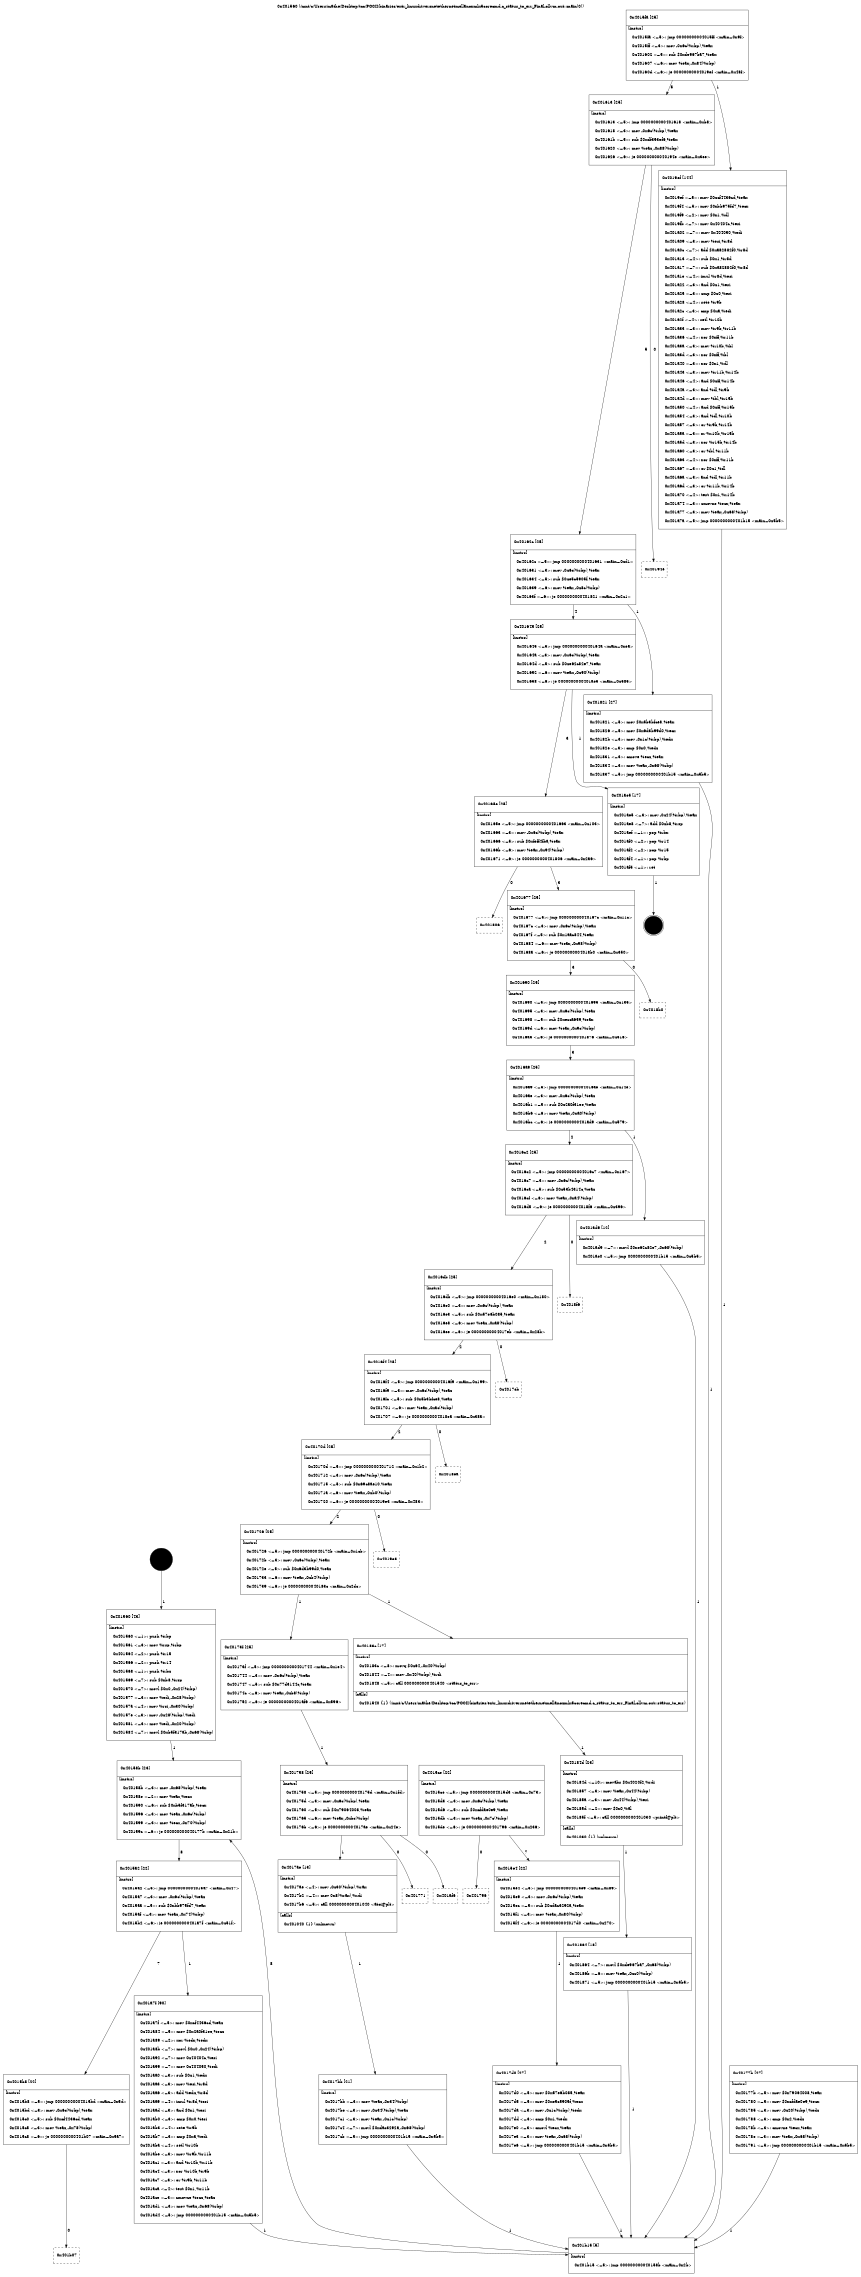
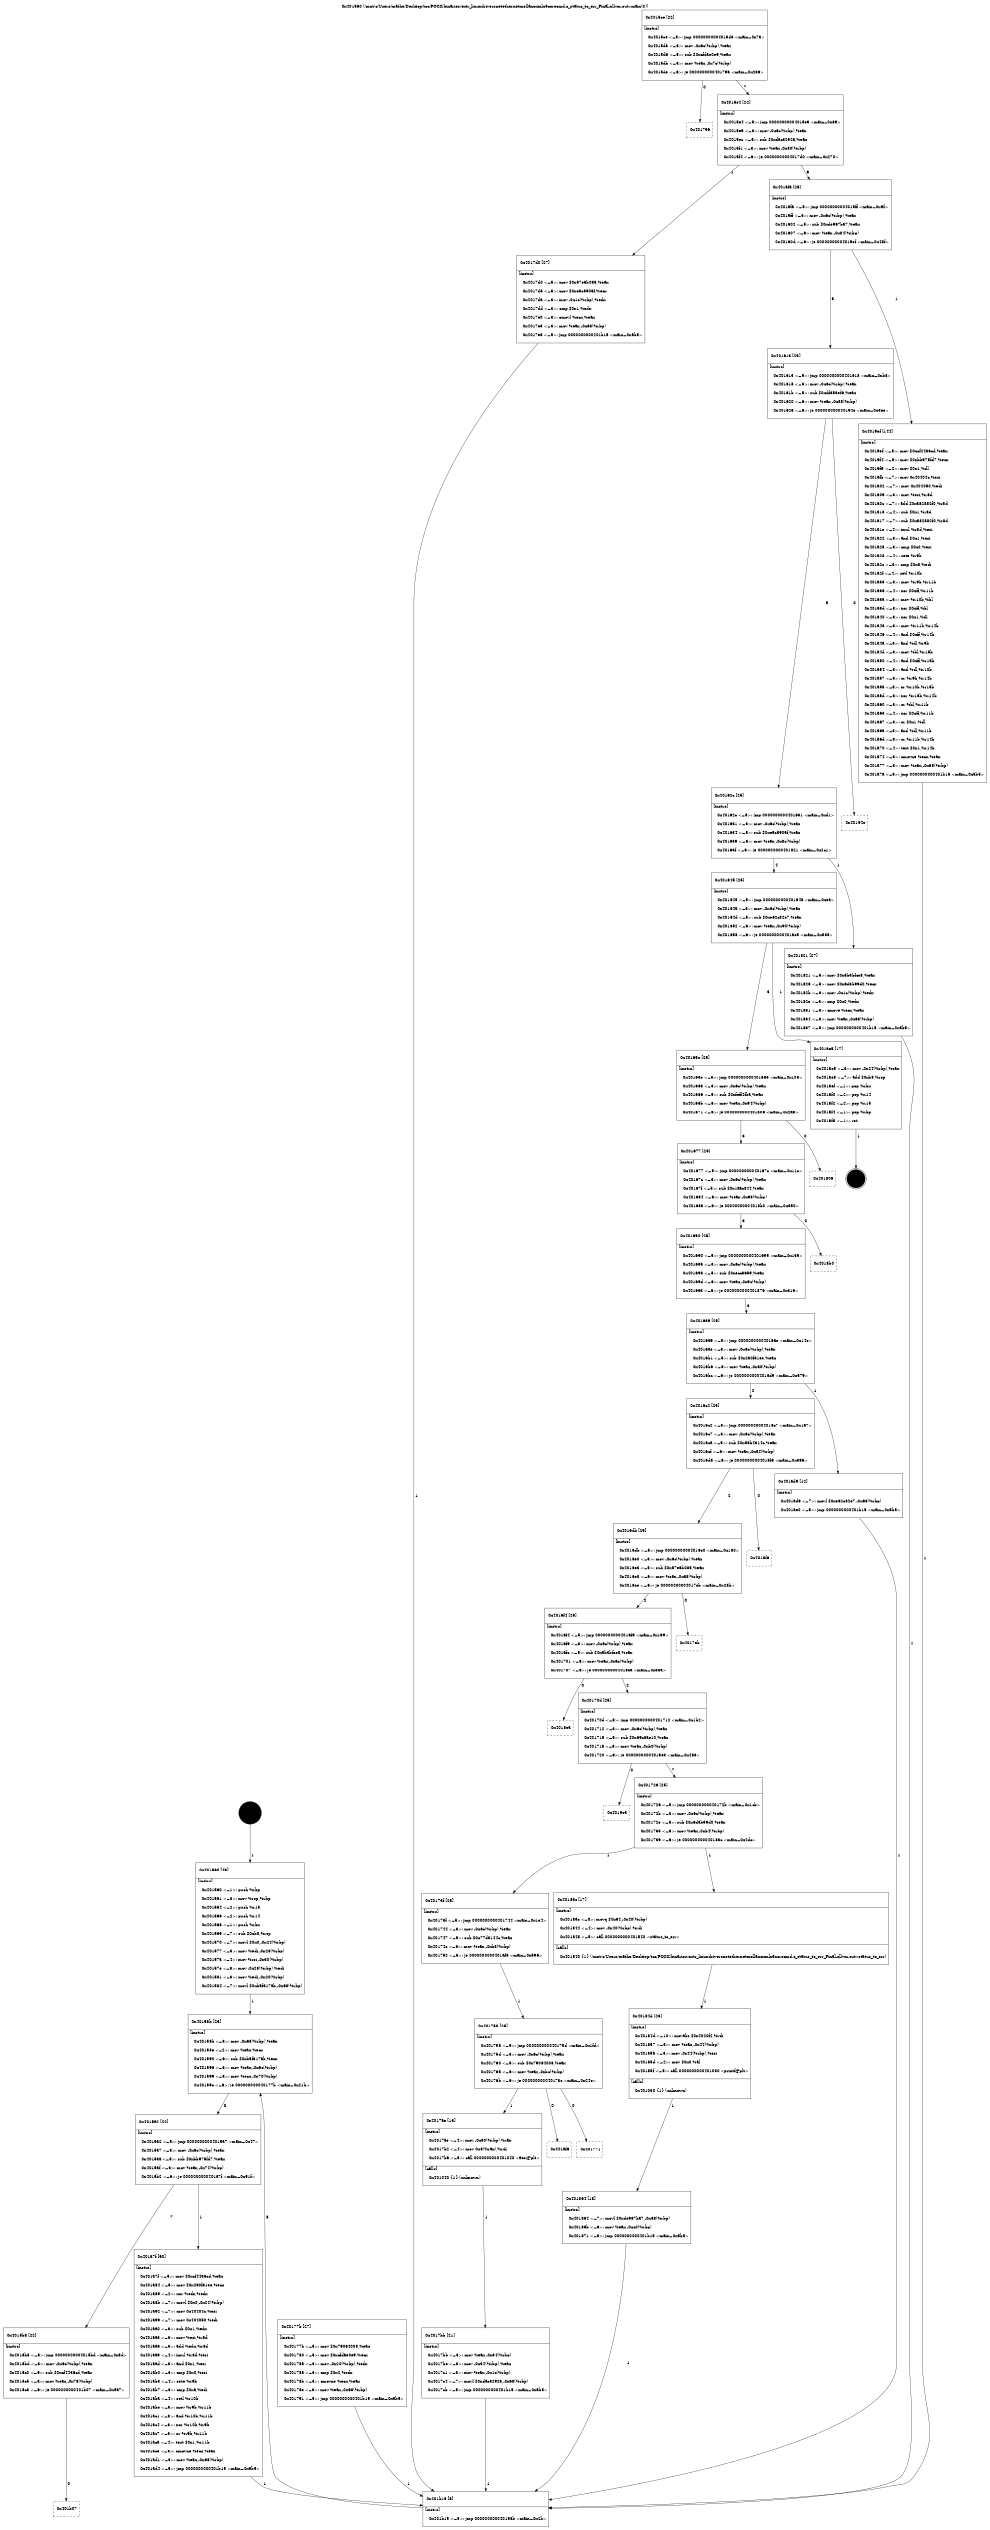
edge "0x4015e4 [22]" -> "0x4015fa [25]": added, label "6"
edge "0x40170d [25]" -> "0x401726 [25]": label " 2" -> " 7"
